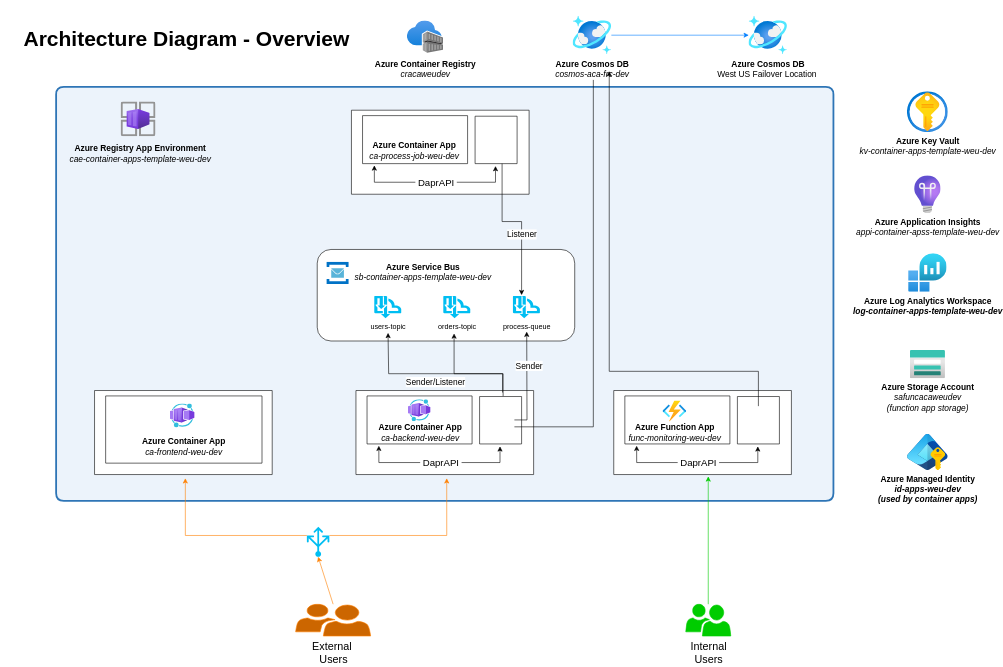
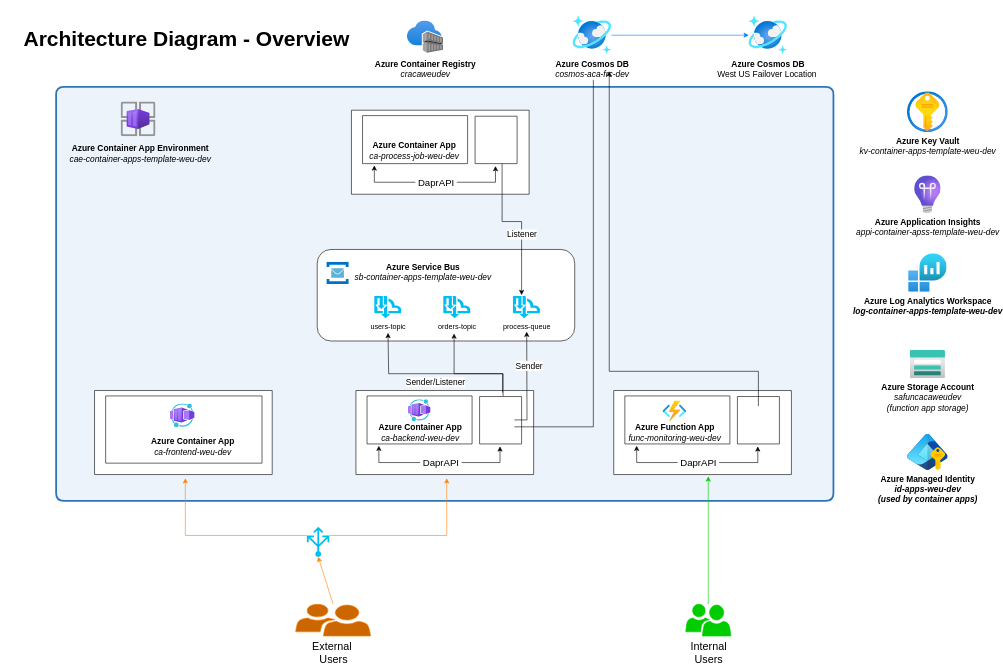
node "Azure Registry App Environment cae-container-apps-template-weu-dev": label "Azure Registry App Environment cae-container-apps-template-weu-dev" -> "Azure Container App Environment cae-container-apps-template-weu-dev"
node "Azure Container App ca-frontend-weu-dev": moved (184, 446) -> (193, 446)
